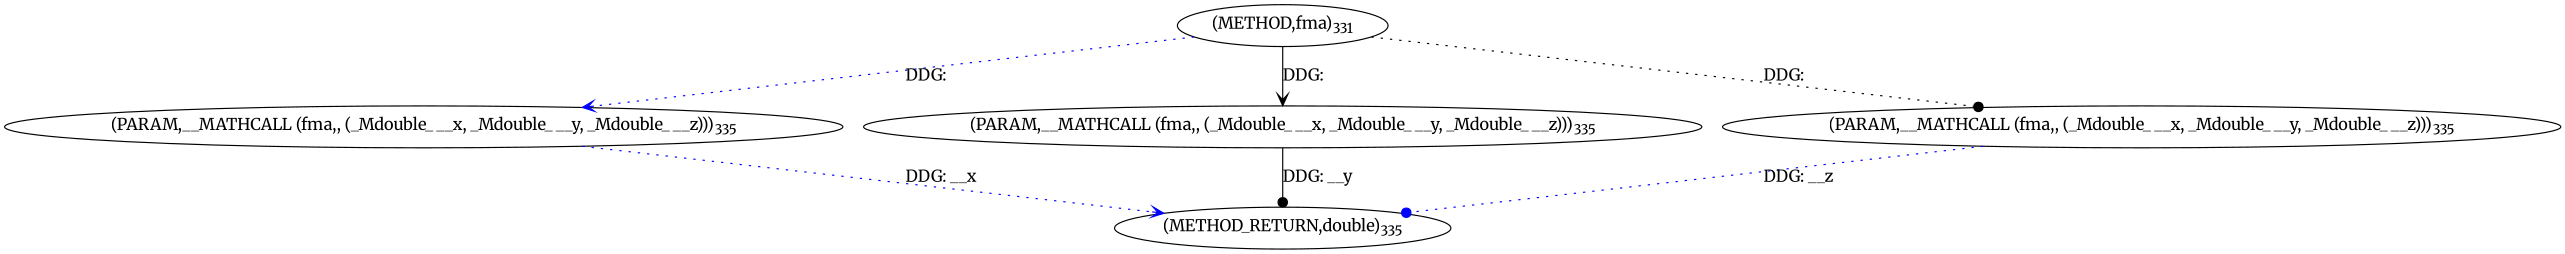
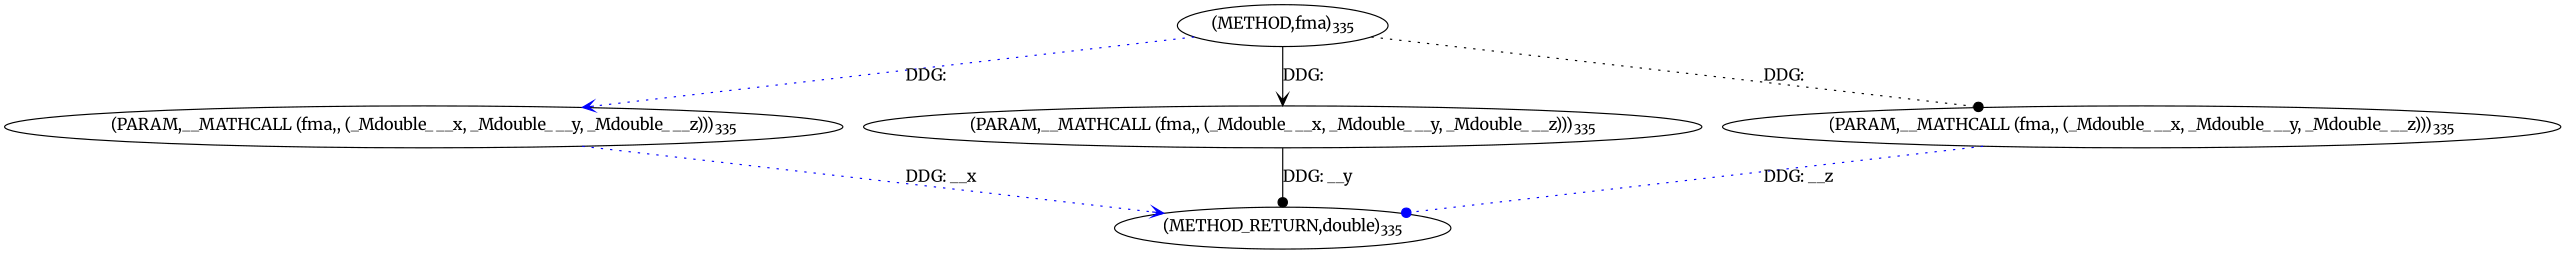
node "(METHOD,fma)": text "331" -> "335"
